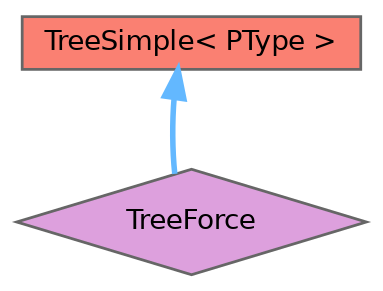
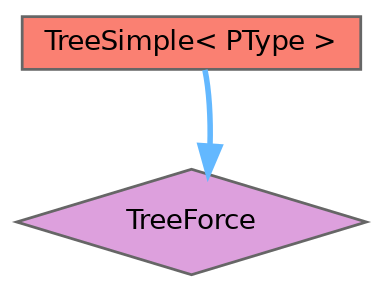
edge "TreeForce" -> "TreeSimple< PType >": reversed
